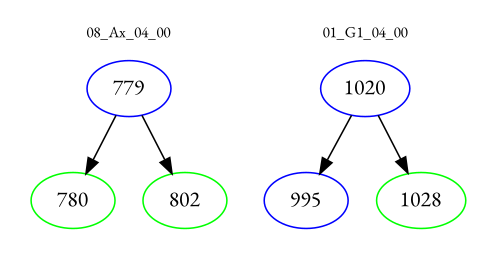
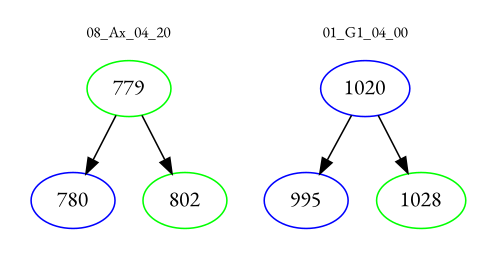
cluster "08_Ax_04_00": label "08_Ax_04_00" -> "08_Ax_04_20"
node "779": color blue -> green
node "780": color green -> blue
